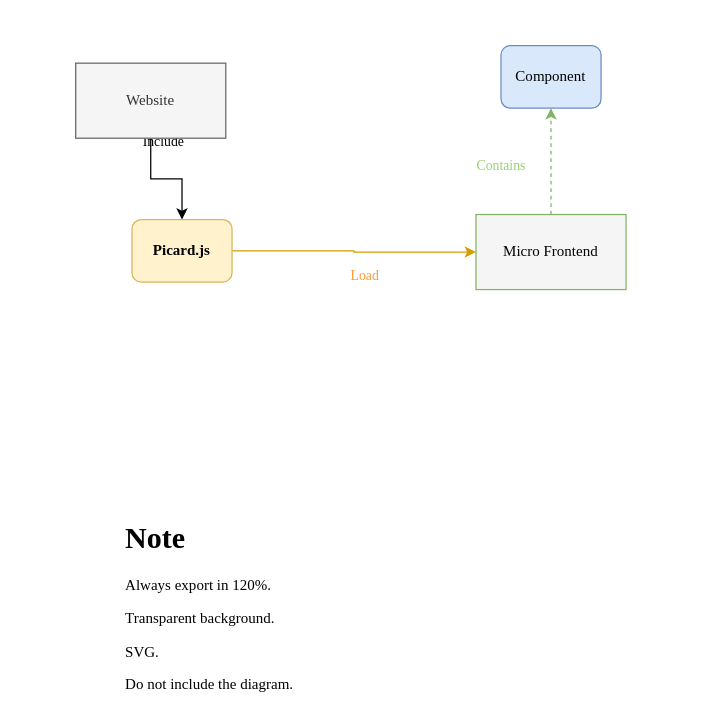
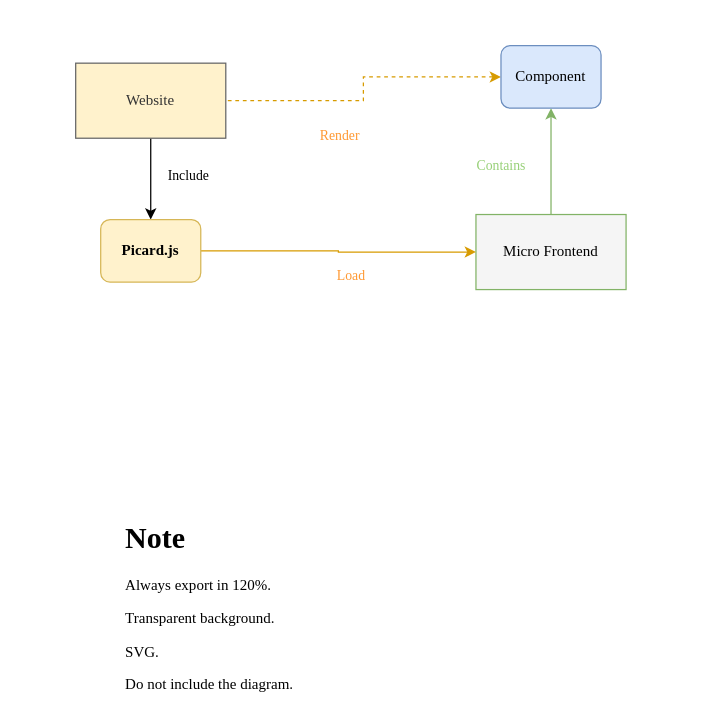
edge "Website" -> "Component": added, label "Render"
node "Website": fillcolor #f5f5f5 -> #fff2cc
edge "Micro Frontend" -> "Component": style dashed -> solid
node "Picard.js": moved (182, 251) -> (151, 251)
